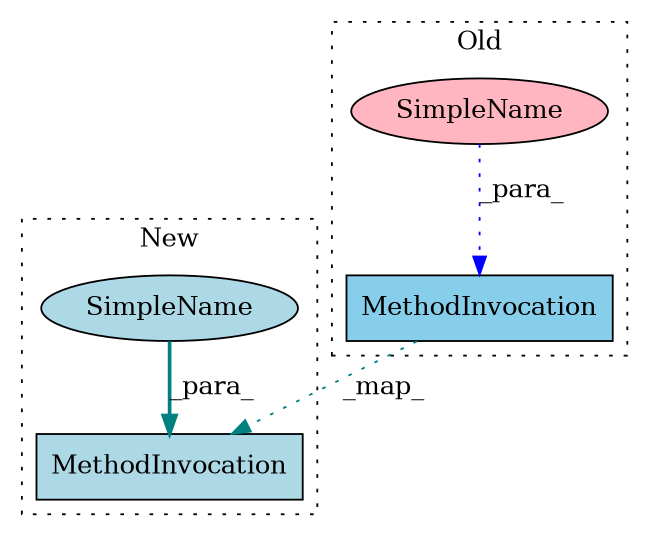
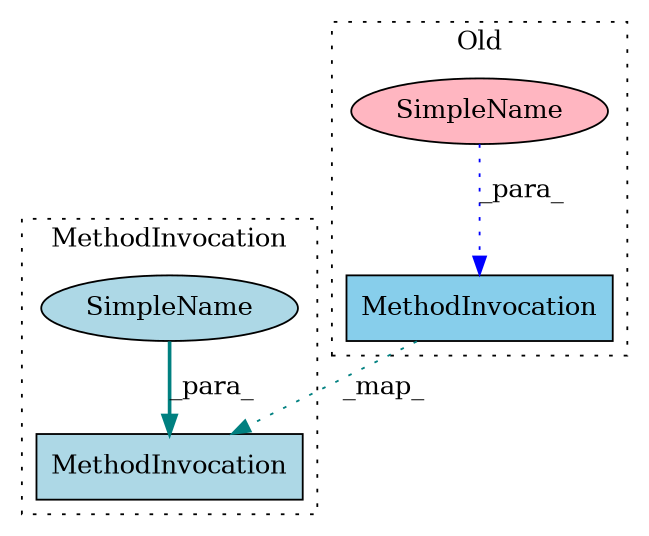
cluster "New": label "New" -> "MethodInvocation"
